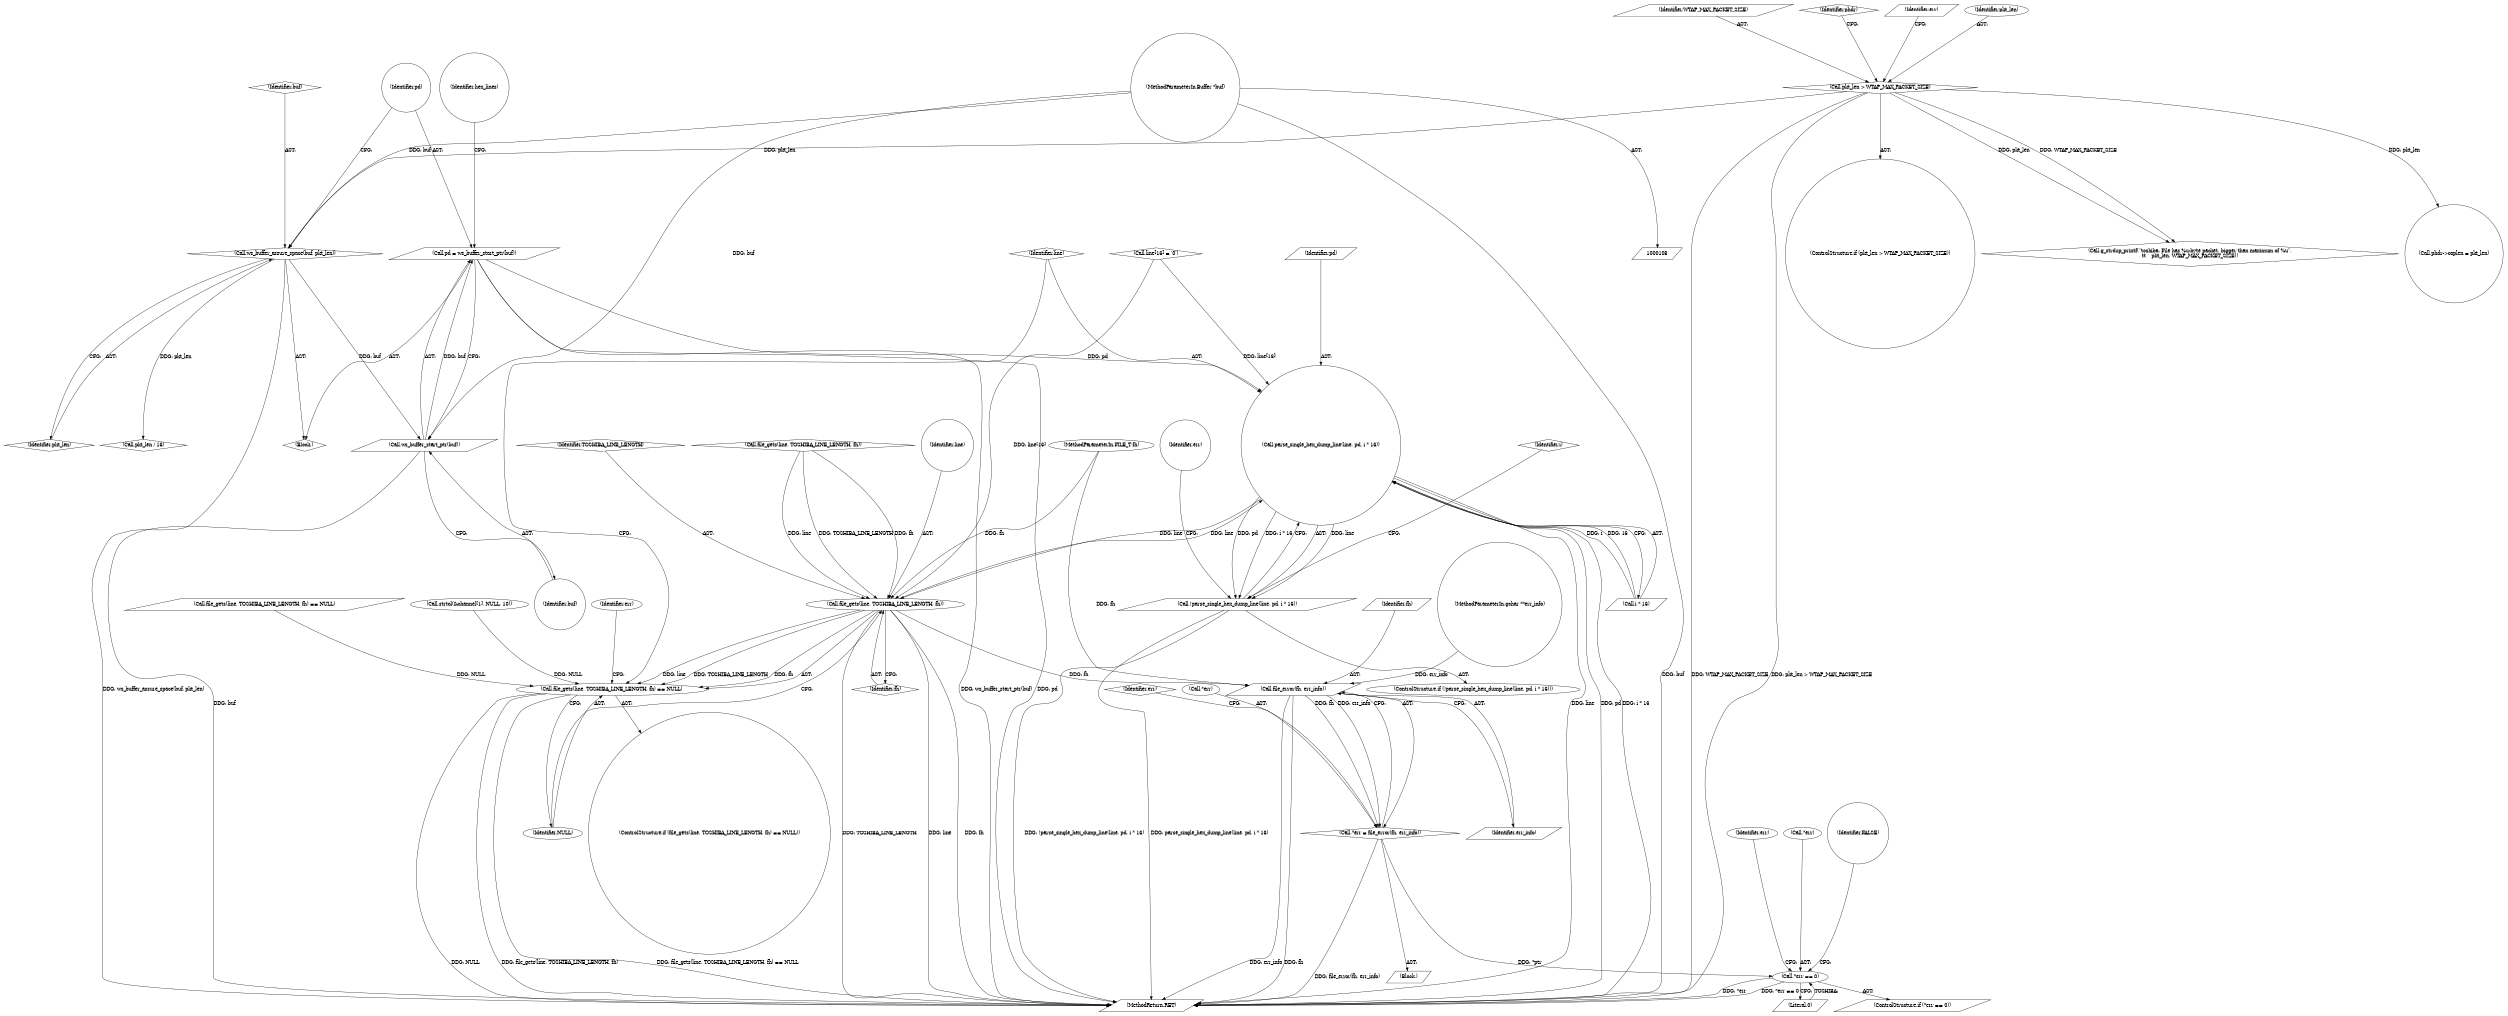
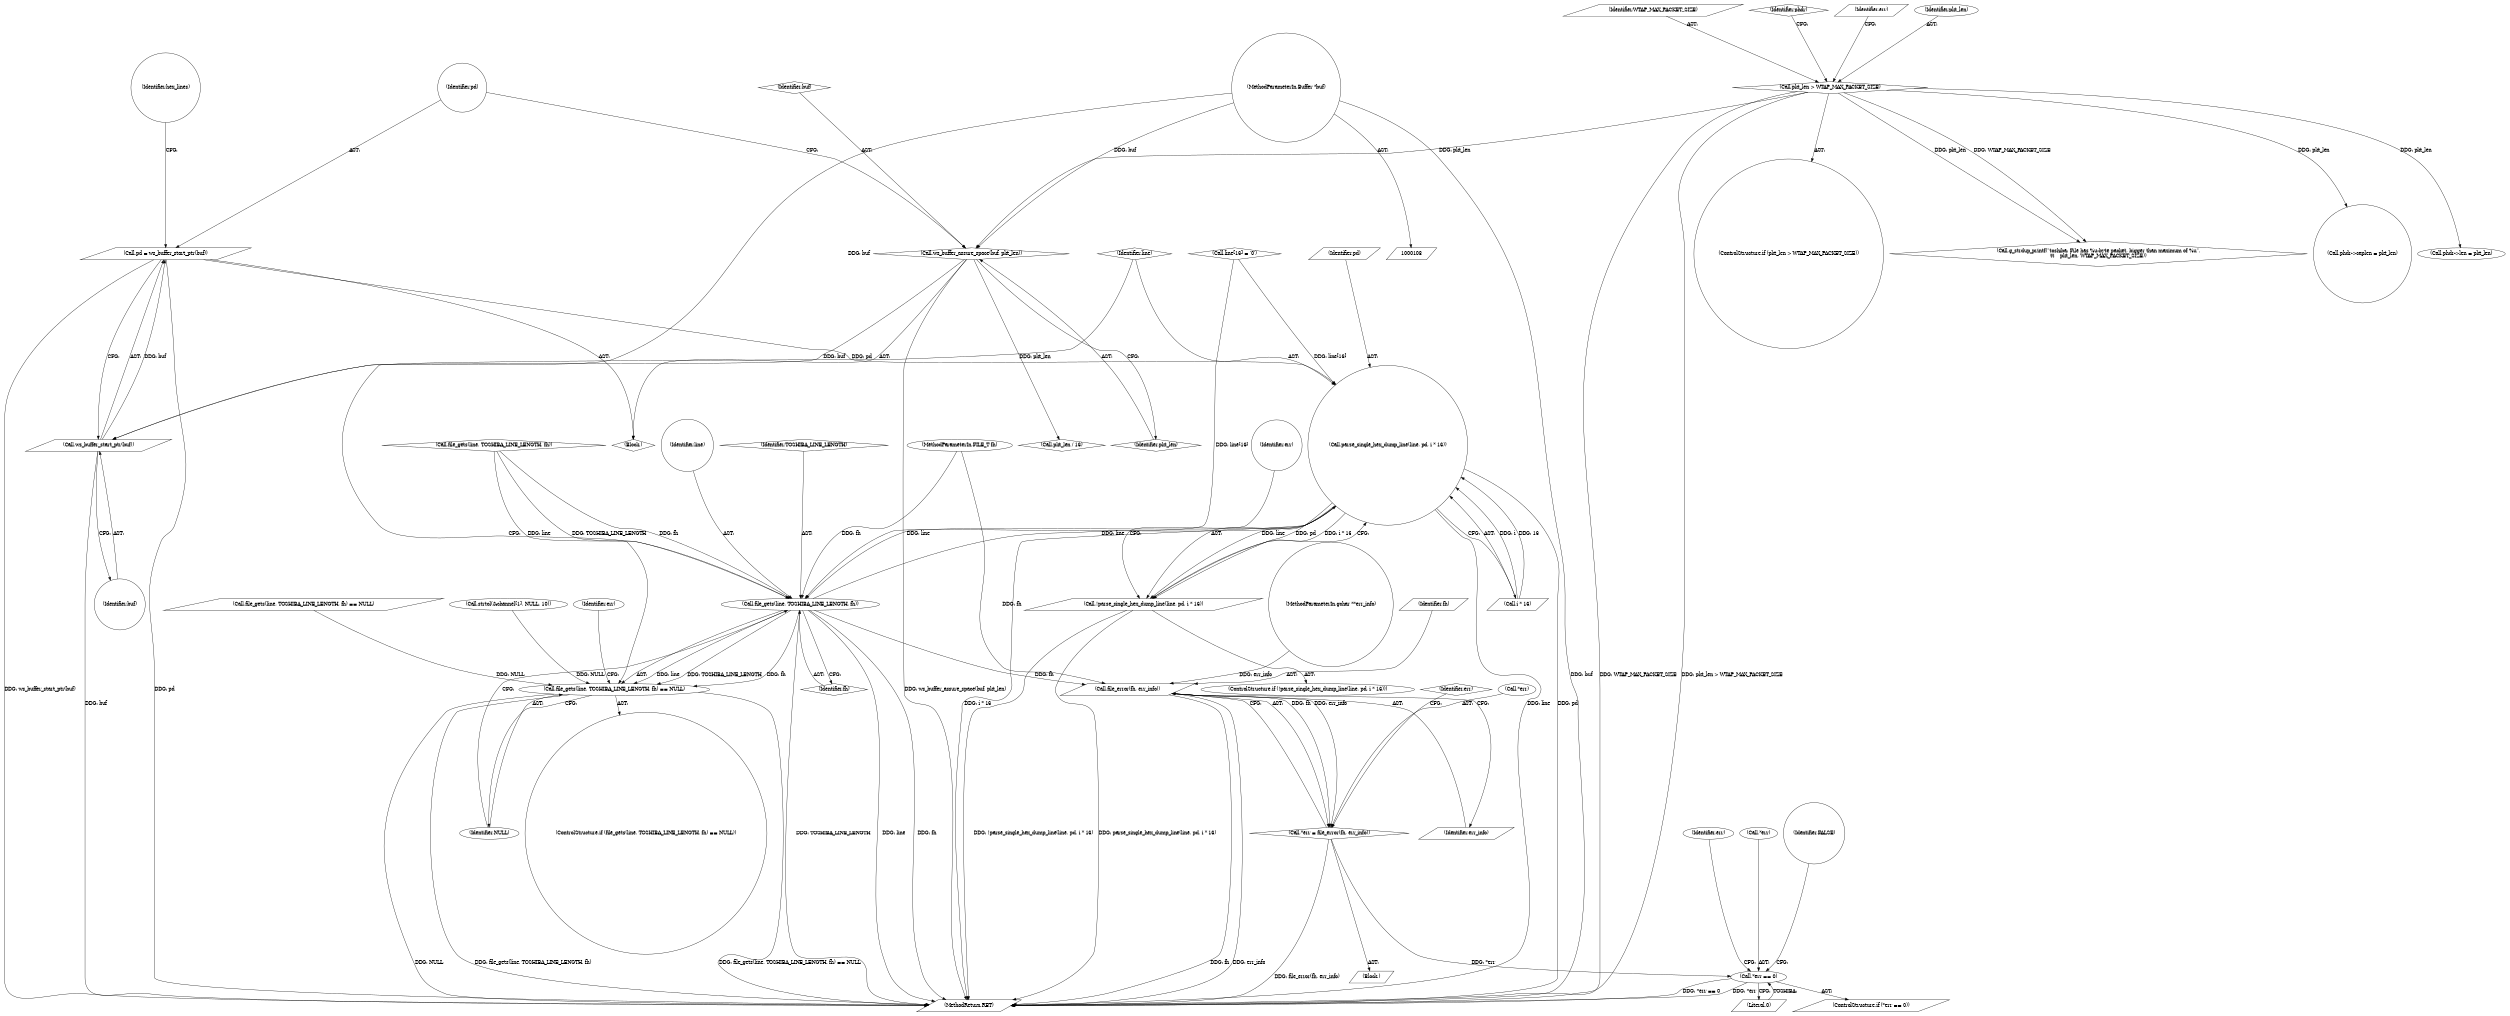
node "(Call,phdr->len = pkt_len)": added
node "(Identifier,i)": removed
edge "(Call,*err = file_error(fh, err_info))" -> "(Call,*err == 0)": label "DDG: *ptr" -> "DDG: *err"
